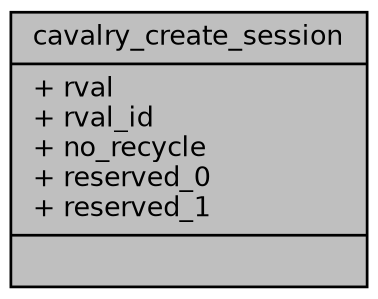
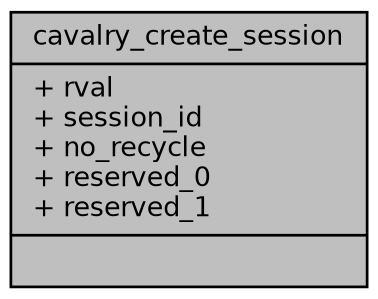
node "cavalry_create_session": text "+ rval_id" -> "+ session_id"
